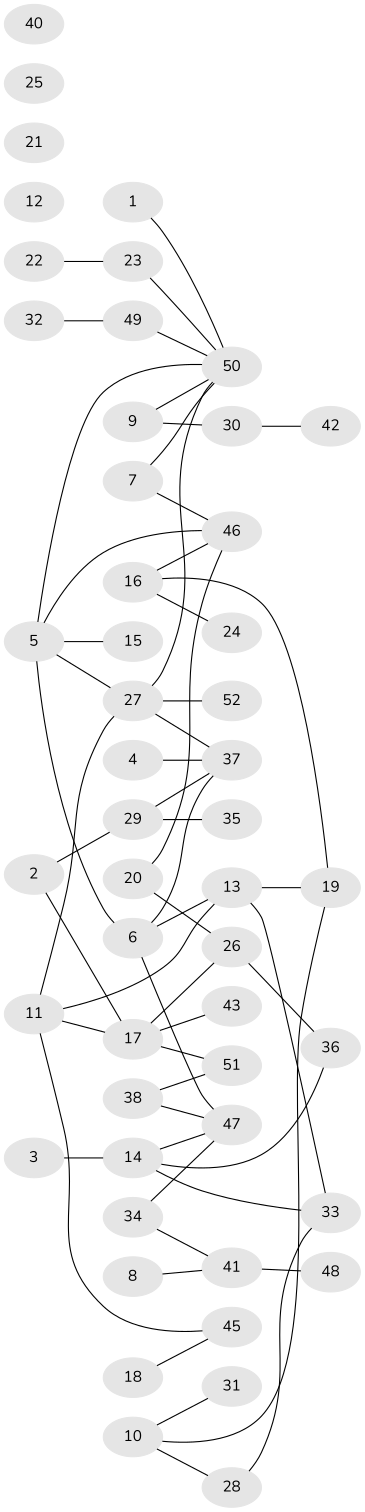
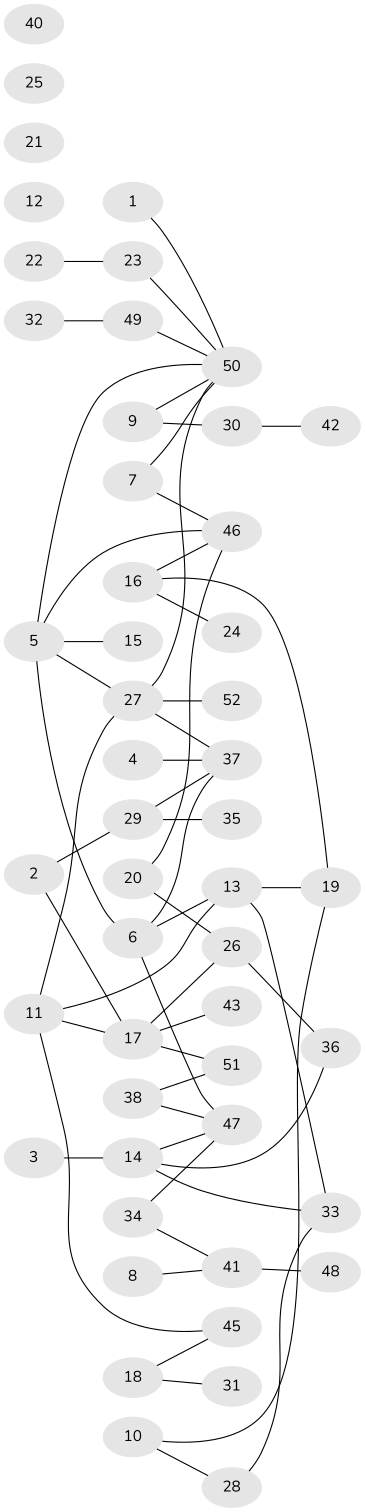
edge "31" -- "10": now "31" -- "18"
